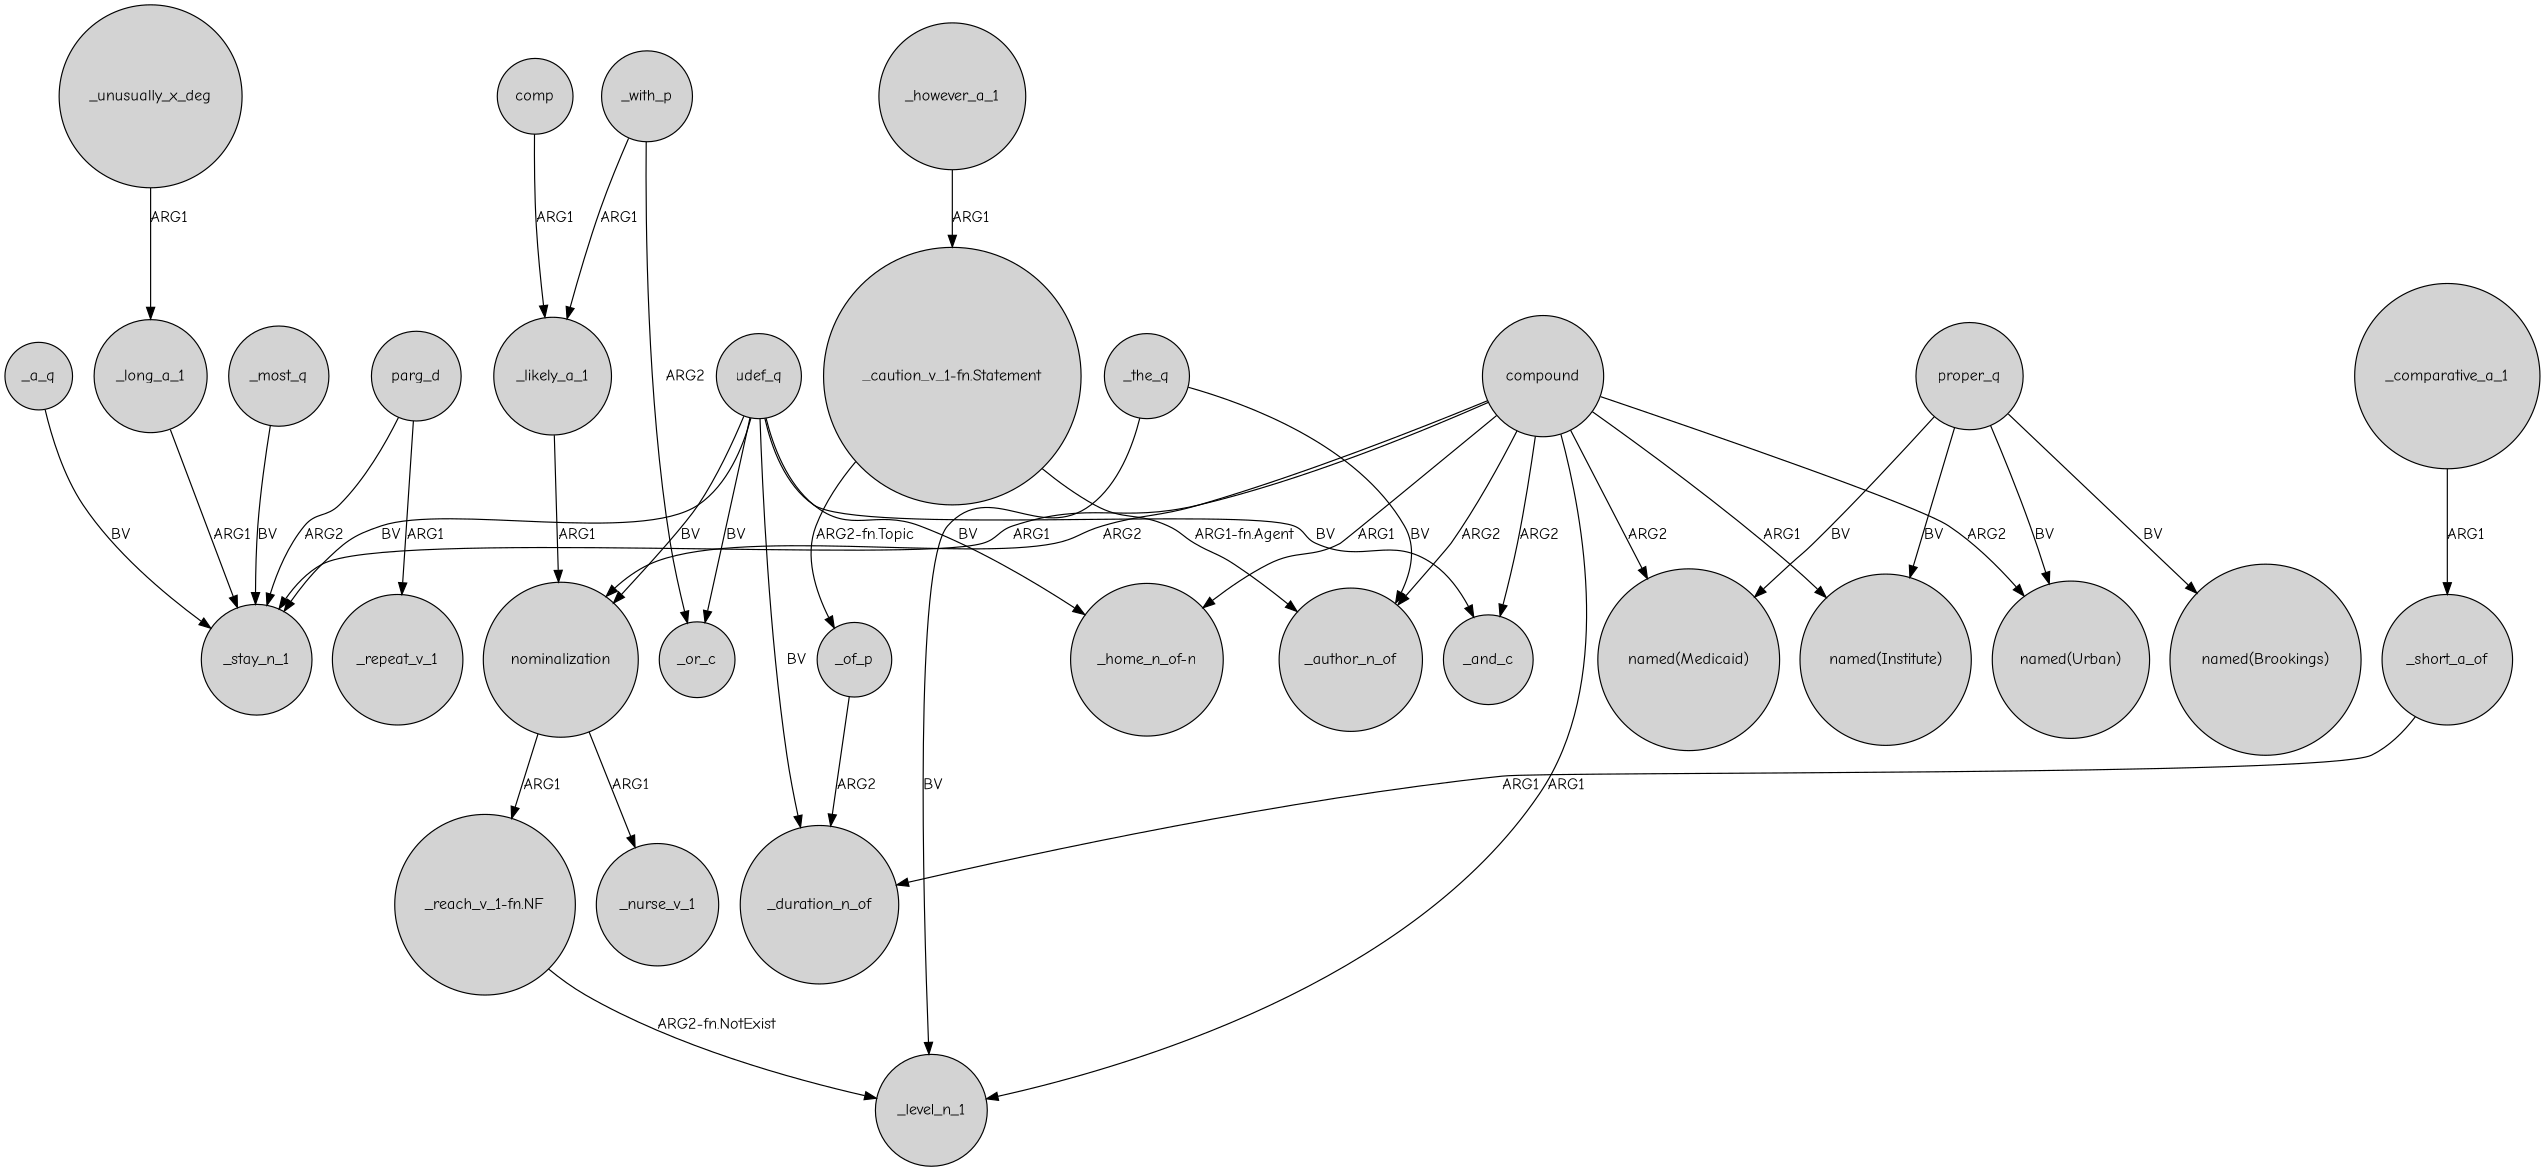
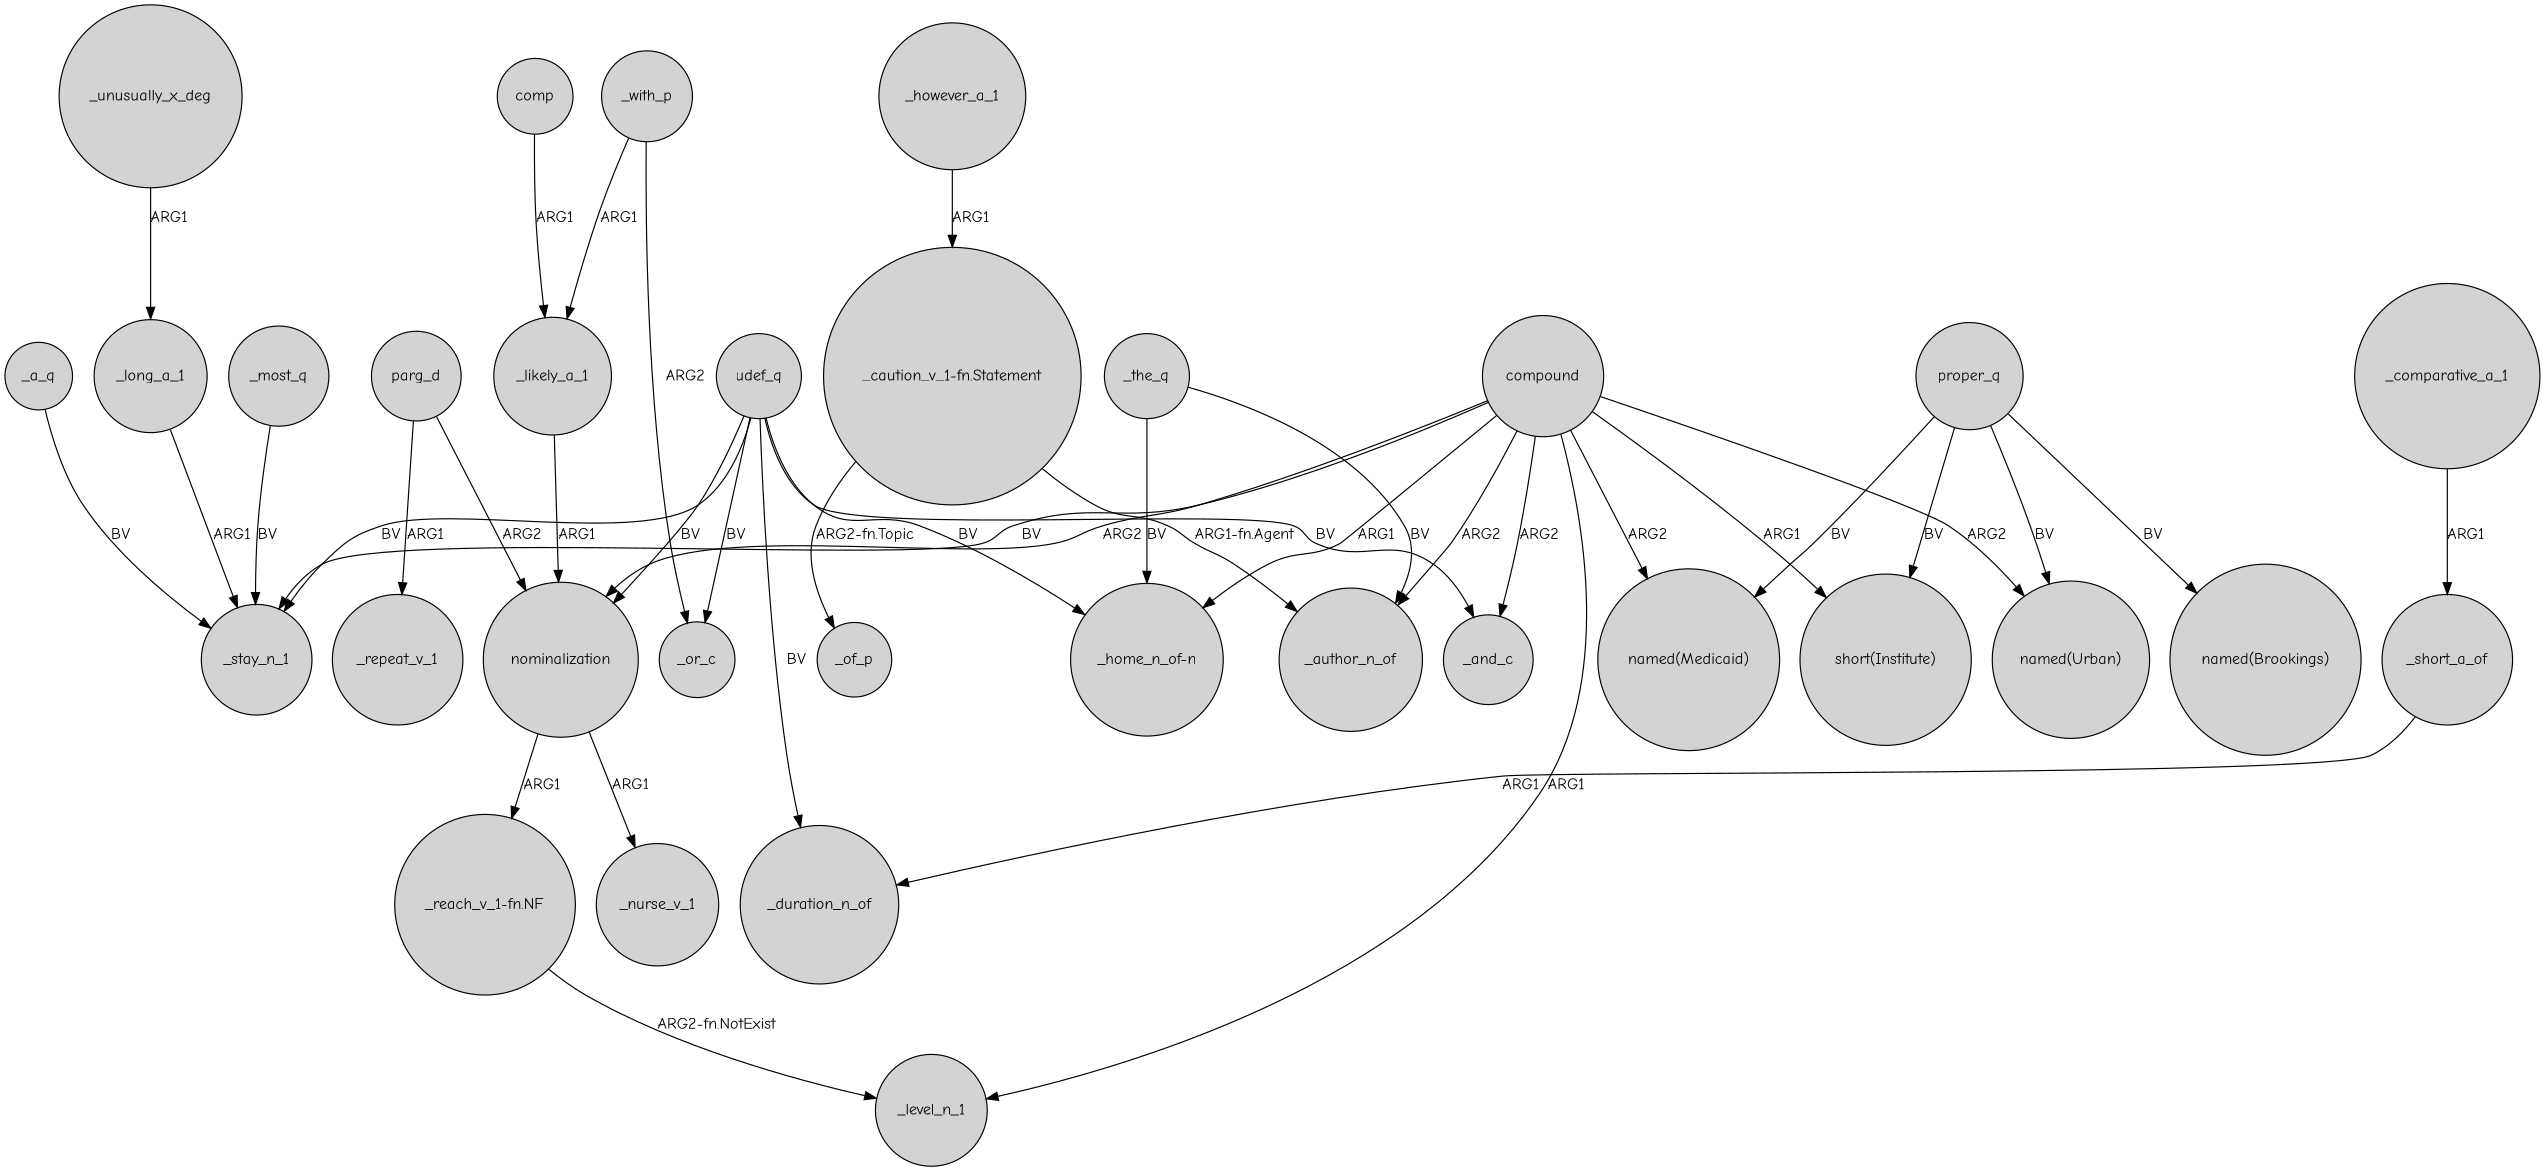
edge "parg_d" -> "_stay_n_1": now "parg_d" -> "nominalization"
edge "compound" -> "_stay_n_1": label "ARG1" -> "BV"
edge "_the_q" -> "_level_n_1": now "_the_q" -> "_home_n_of-n"
node "named(Institute)": label "named(Institute)" -> "short(Institute)"
edge "_of_p" -> "_duration_n_of": removed, label "ARG2"
